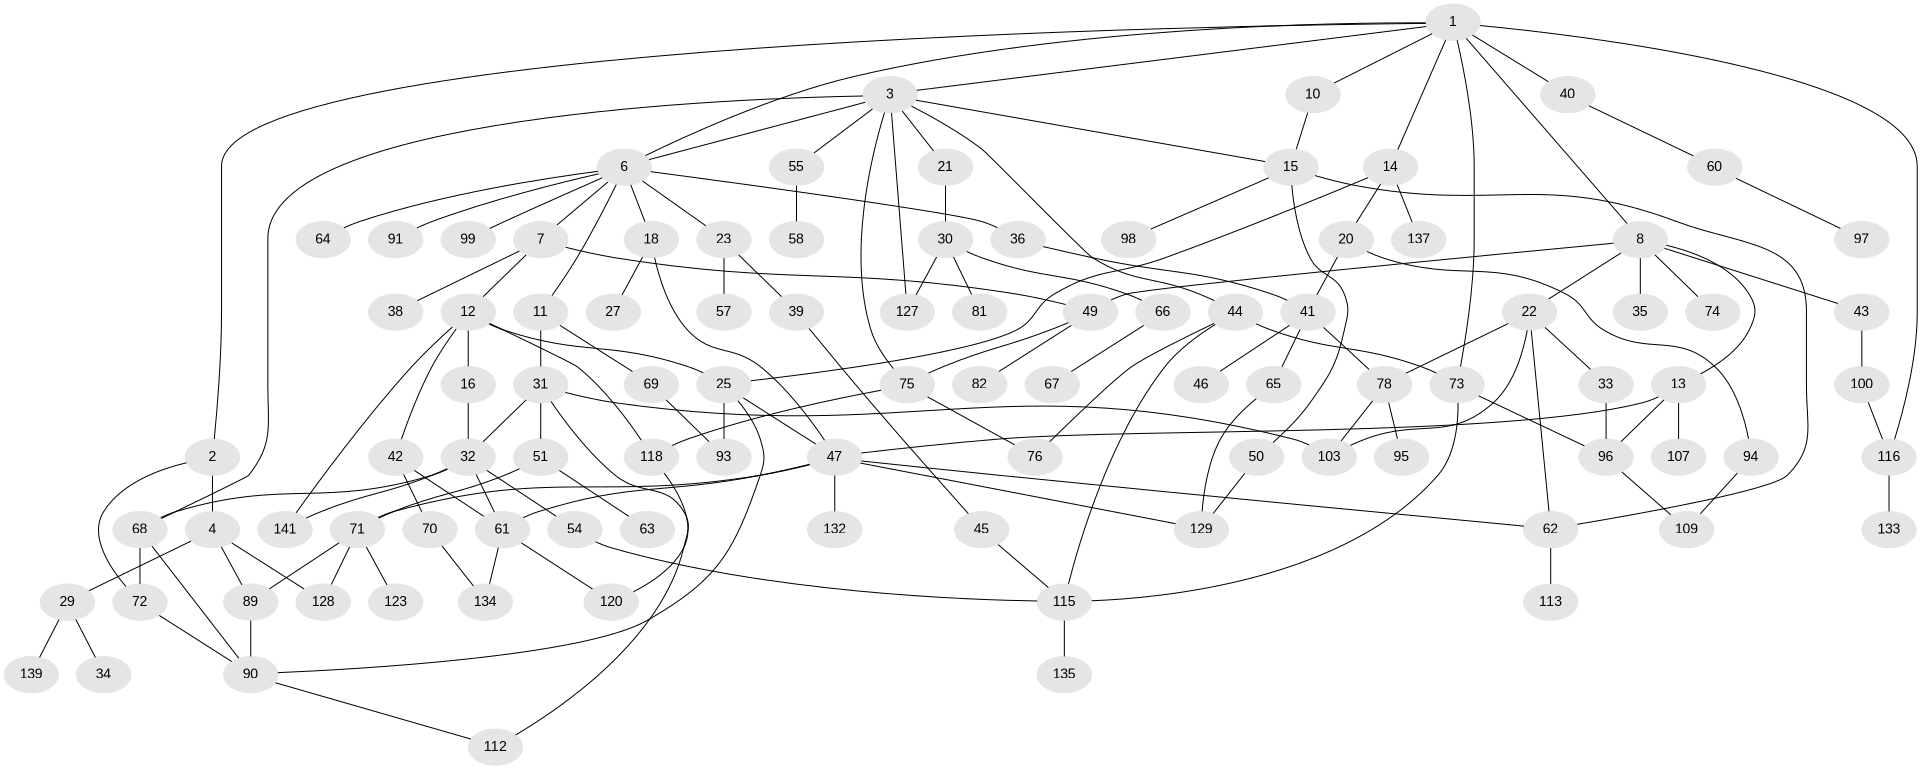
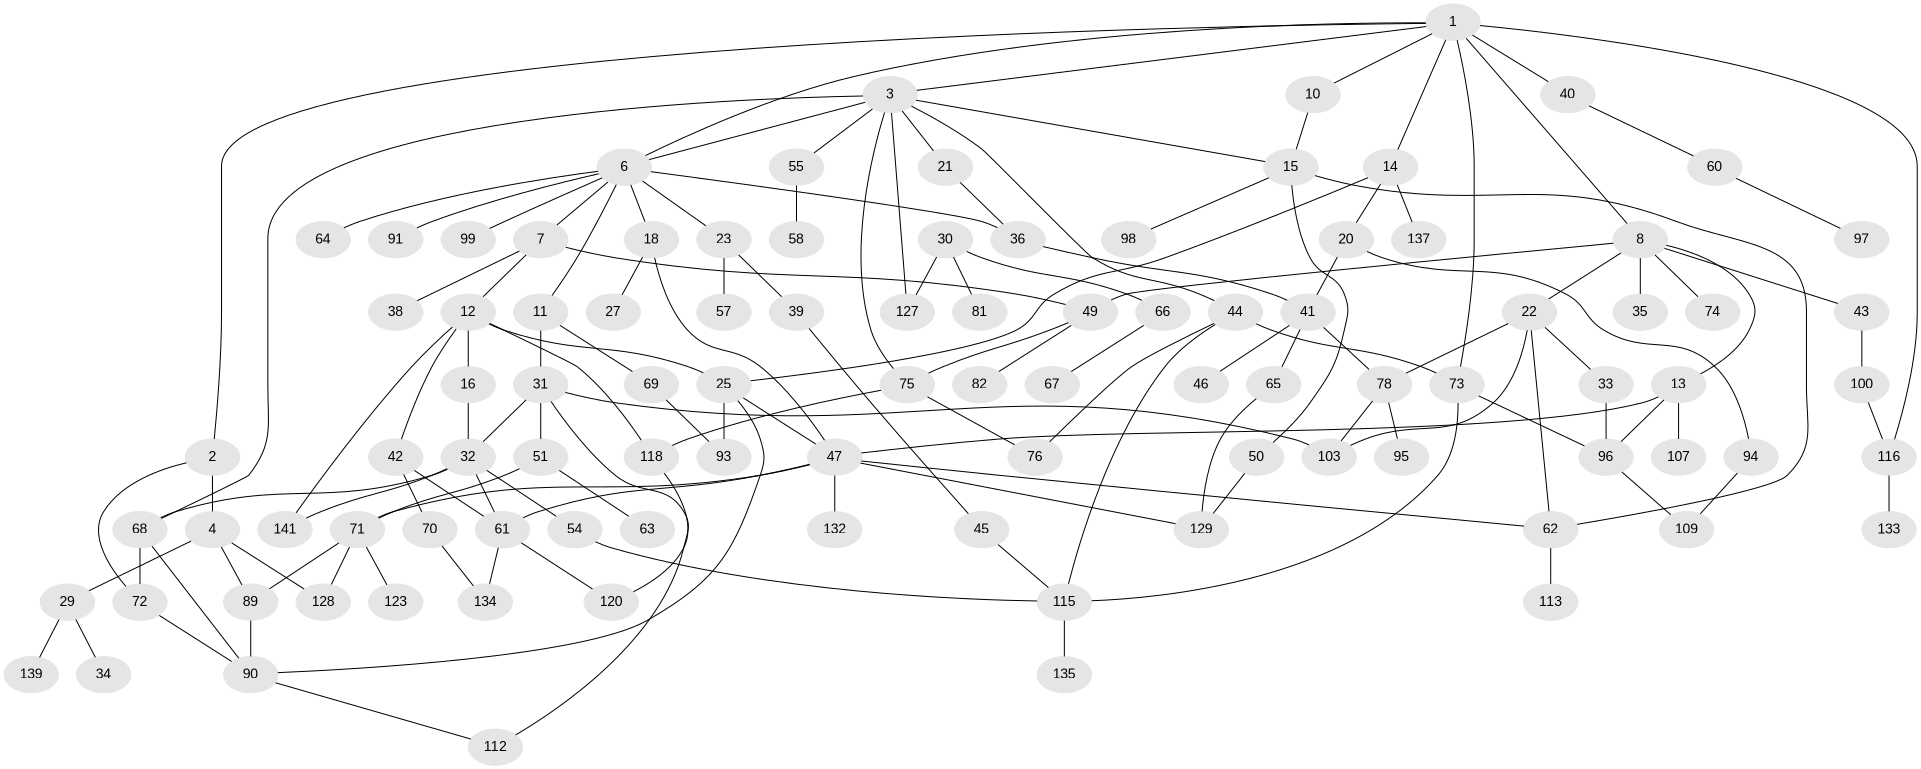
edge "21" -- "30": now "21" -- "36"
